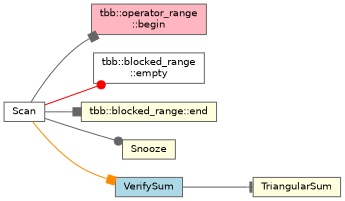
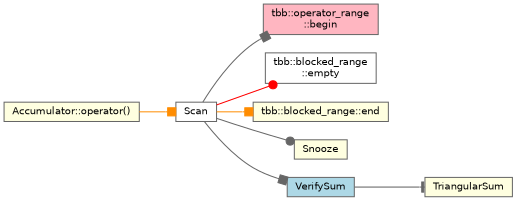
edge "Scan" -> "tbb::blocked_range::end": color gray40 -> darkorange
node "Accumulator::operator()": added
edge "Scan" -> "VerifySum": color darkorange -> gray40
